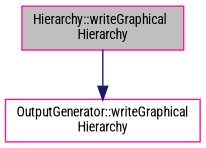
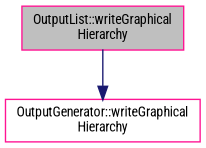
node "Hierarchy::writeGraphical Hierarchy": label "Hierarchy::writeGraphical Hierarchy" -> "OutputList::writeGraphical Hierarchy"
